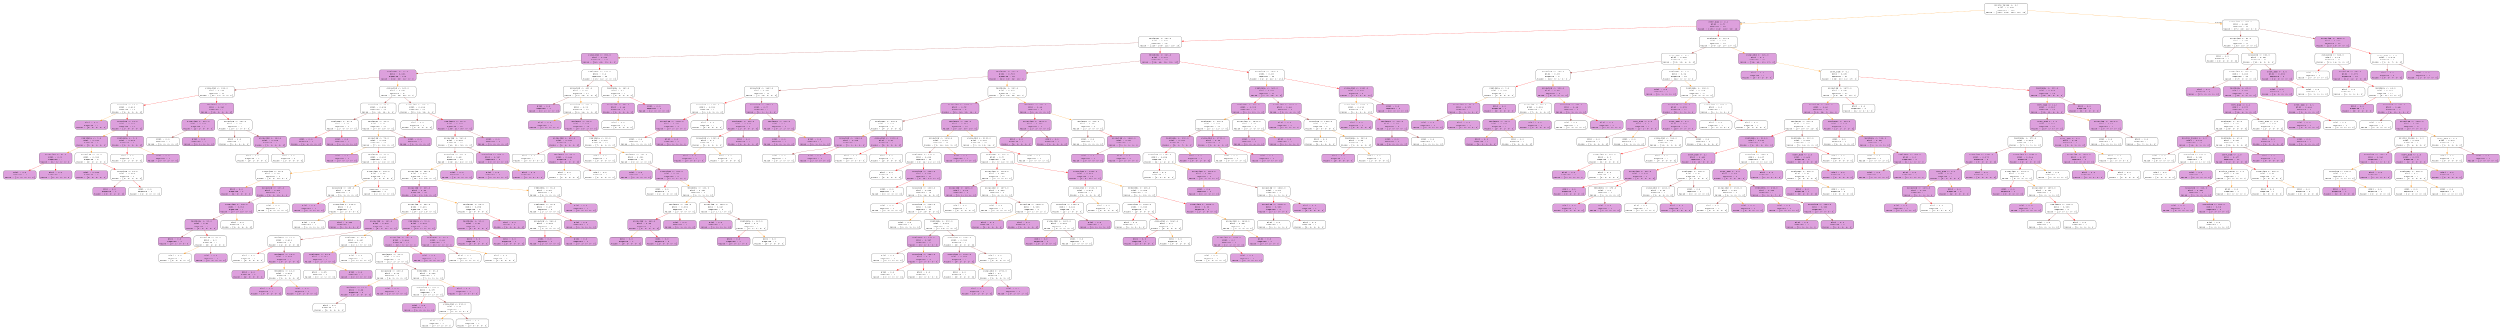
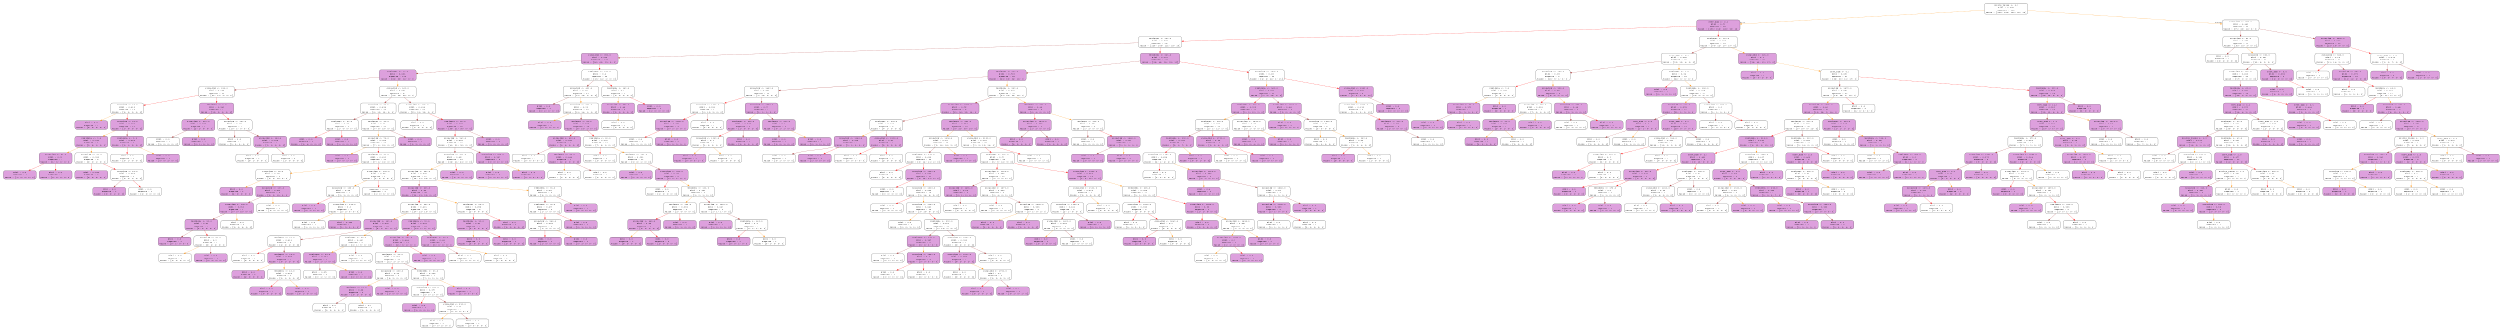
node "gini = 0.0 samples = 9 value = [17, 0, 0, 0, 0]": removed
node "gini = 0.0 samples = 2 value = [0, 0, 0, 0, 8]": removed
node "gini = 0.0 samples = 3 value = [0, 0, 0, 0, 5]": removed
node "gini = 0.0 samples = 6 value = [9, 0, 0, 0, 0]": removed
node "gini = 0.0 value = 3 value = [0, 0, 6, 0, 0]": label "gini = 0.0 value = 3 value = [0, 0, 6, 0, 0]" -> "gini = 0.0 samples = 3 value = [0, 0, 6, 0, 0]"
node "gini = 0.0 samples = 4 value = [0, 0, 6, 0, 0]": added
node "gini = 0.5 samples = 2 value = [2, 2, 0, 0, 0]": added
